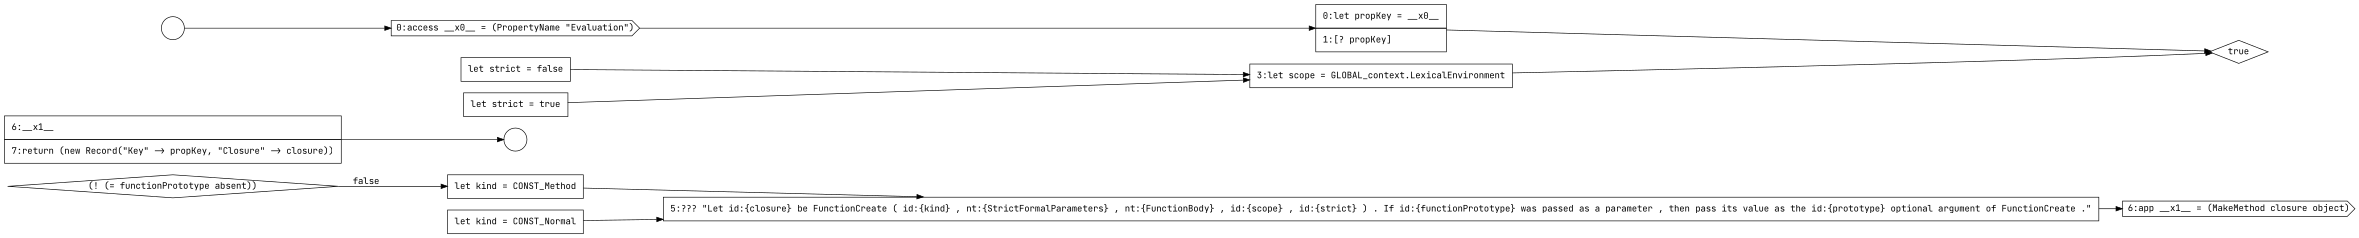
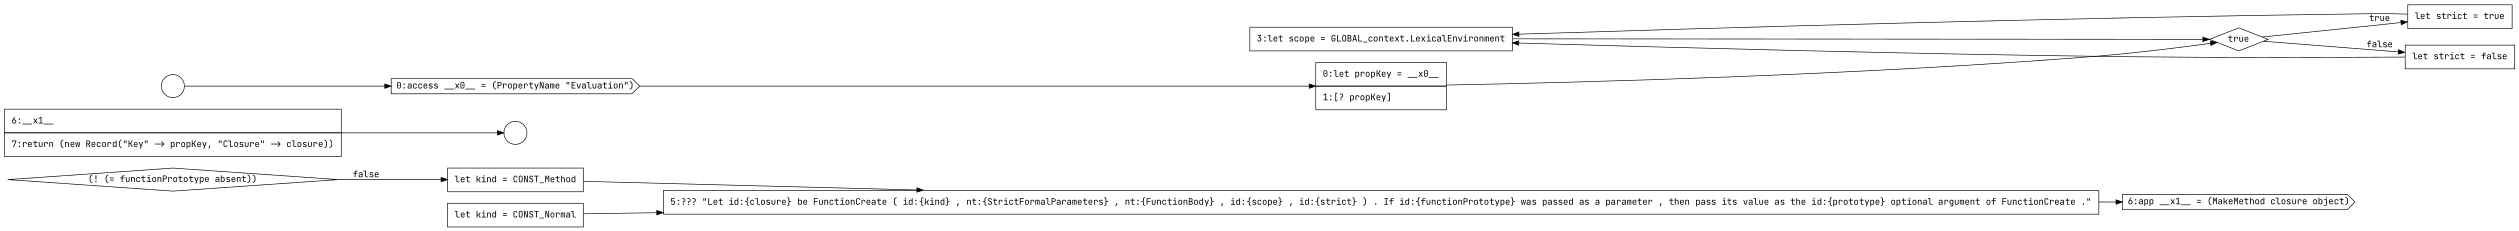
edge "true" -> "let strict = true": added, label "true"
edge "true" -> "let strict = false": added, label "false"
